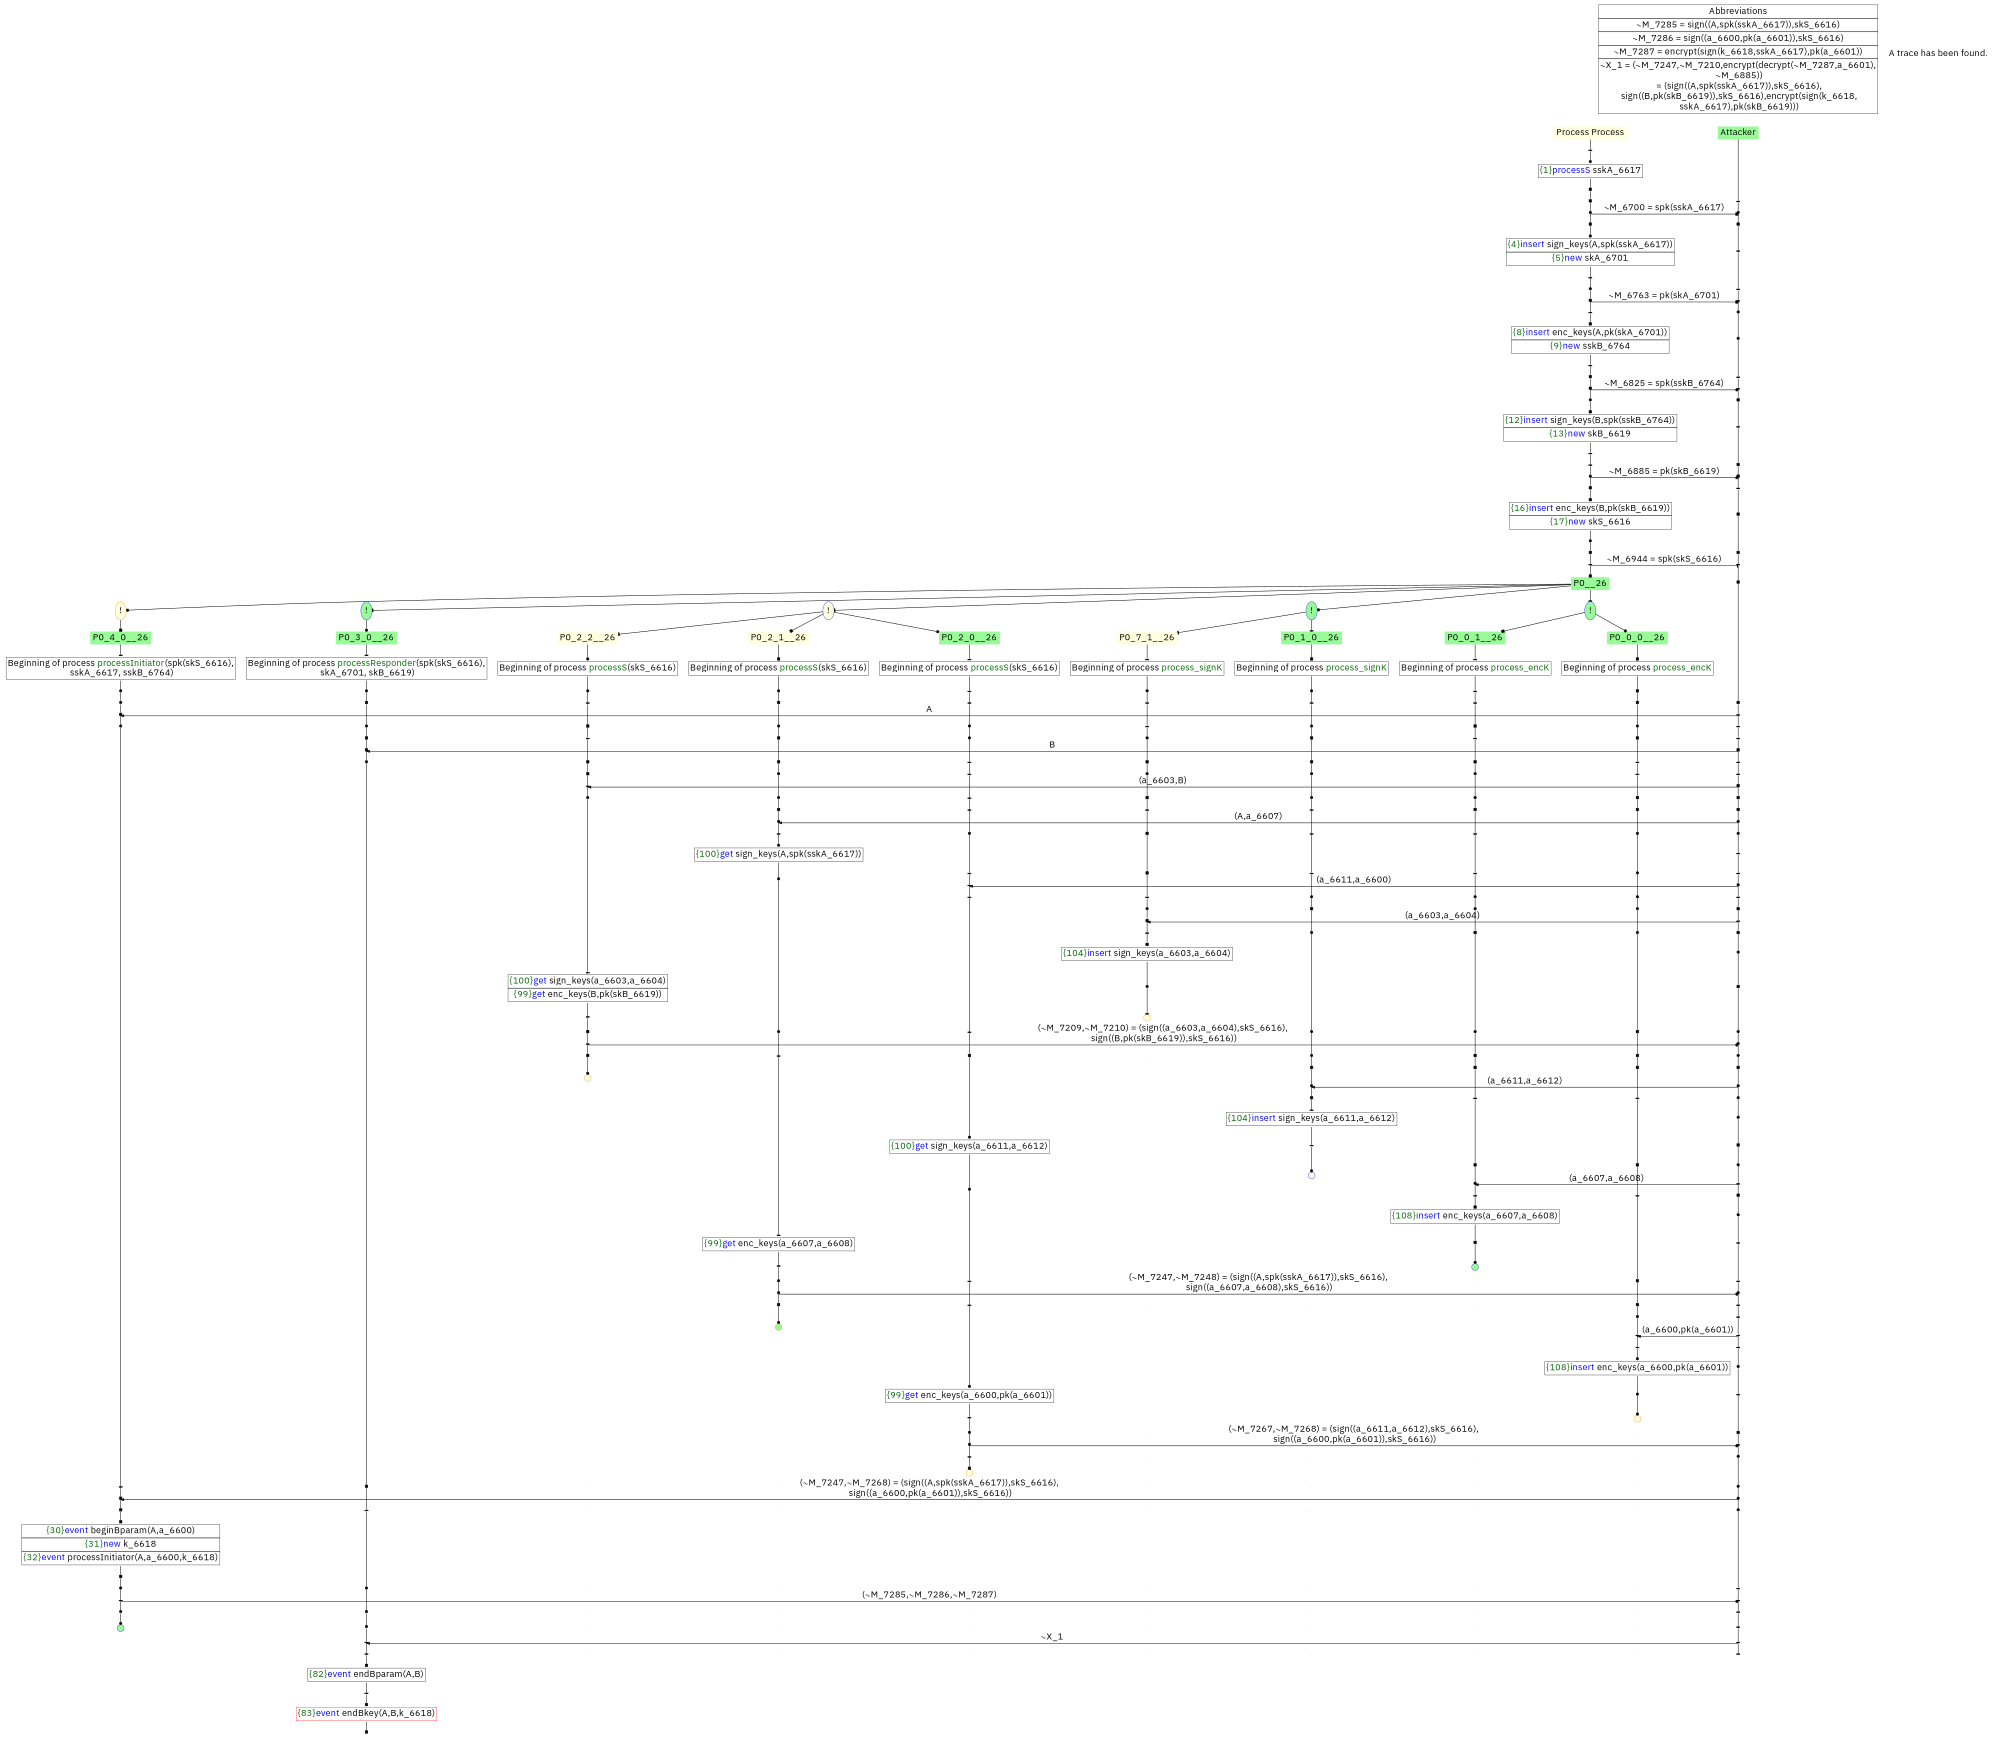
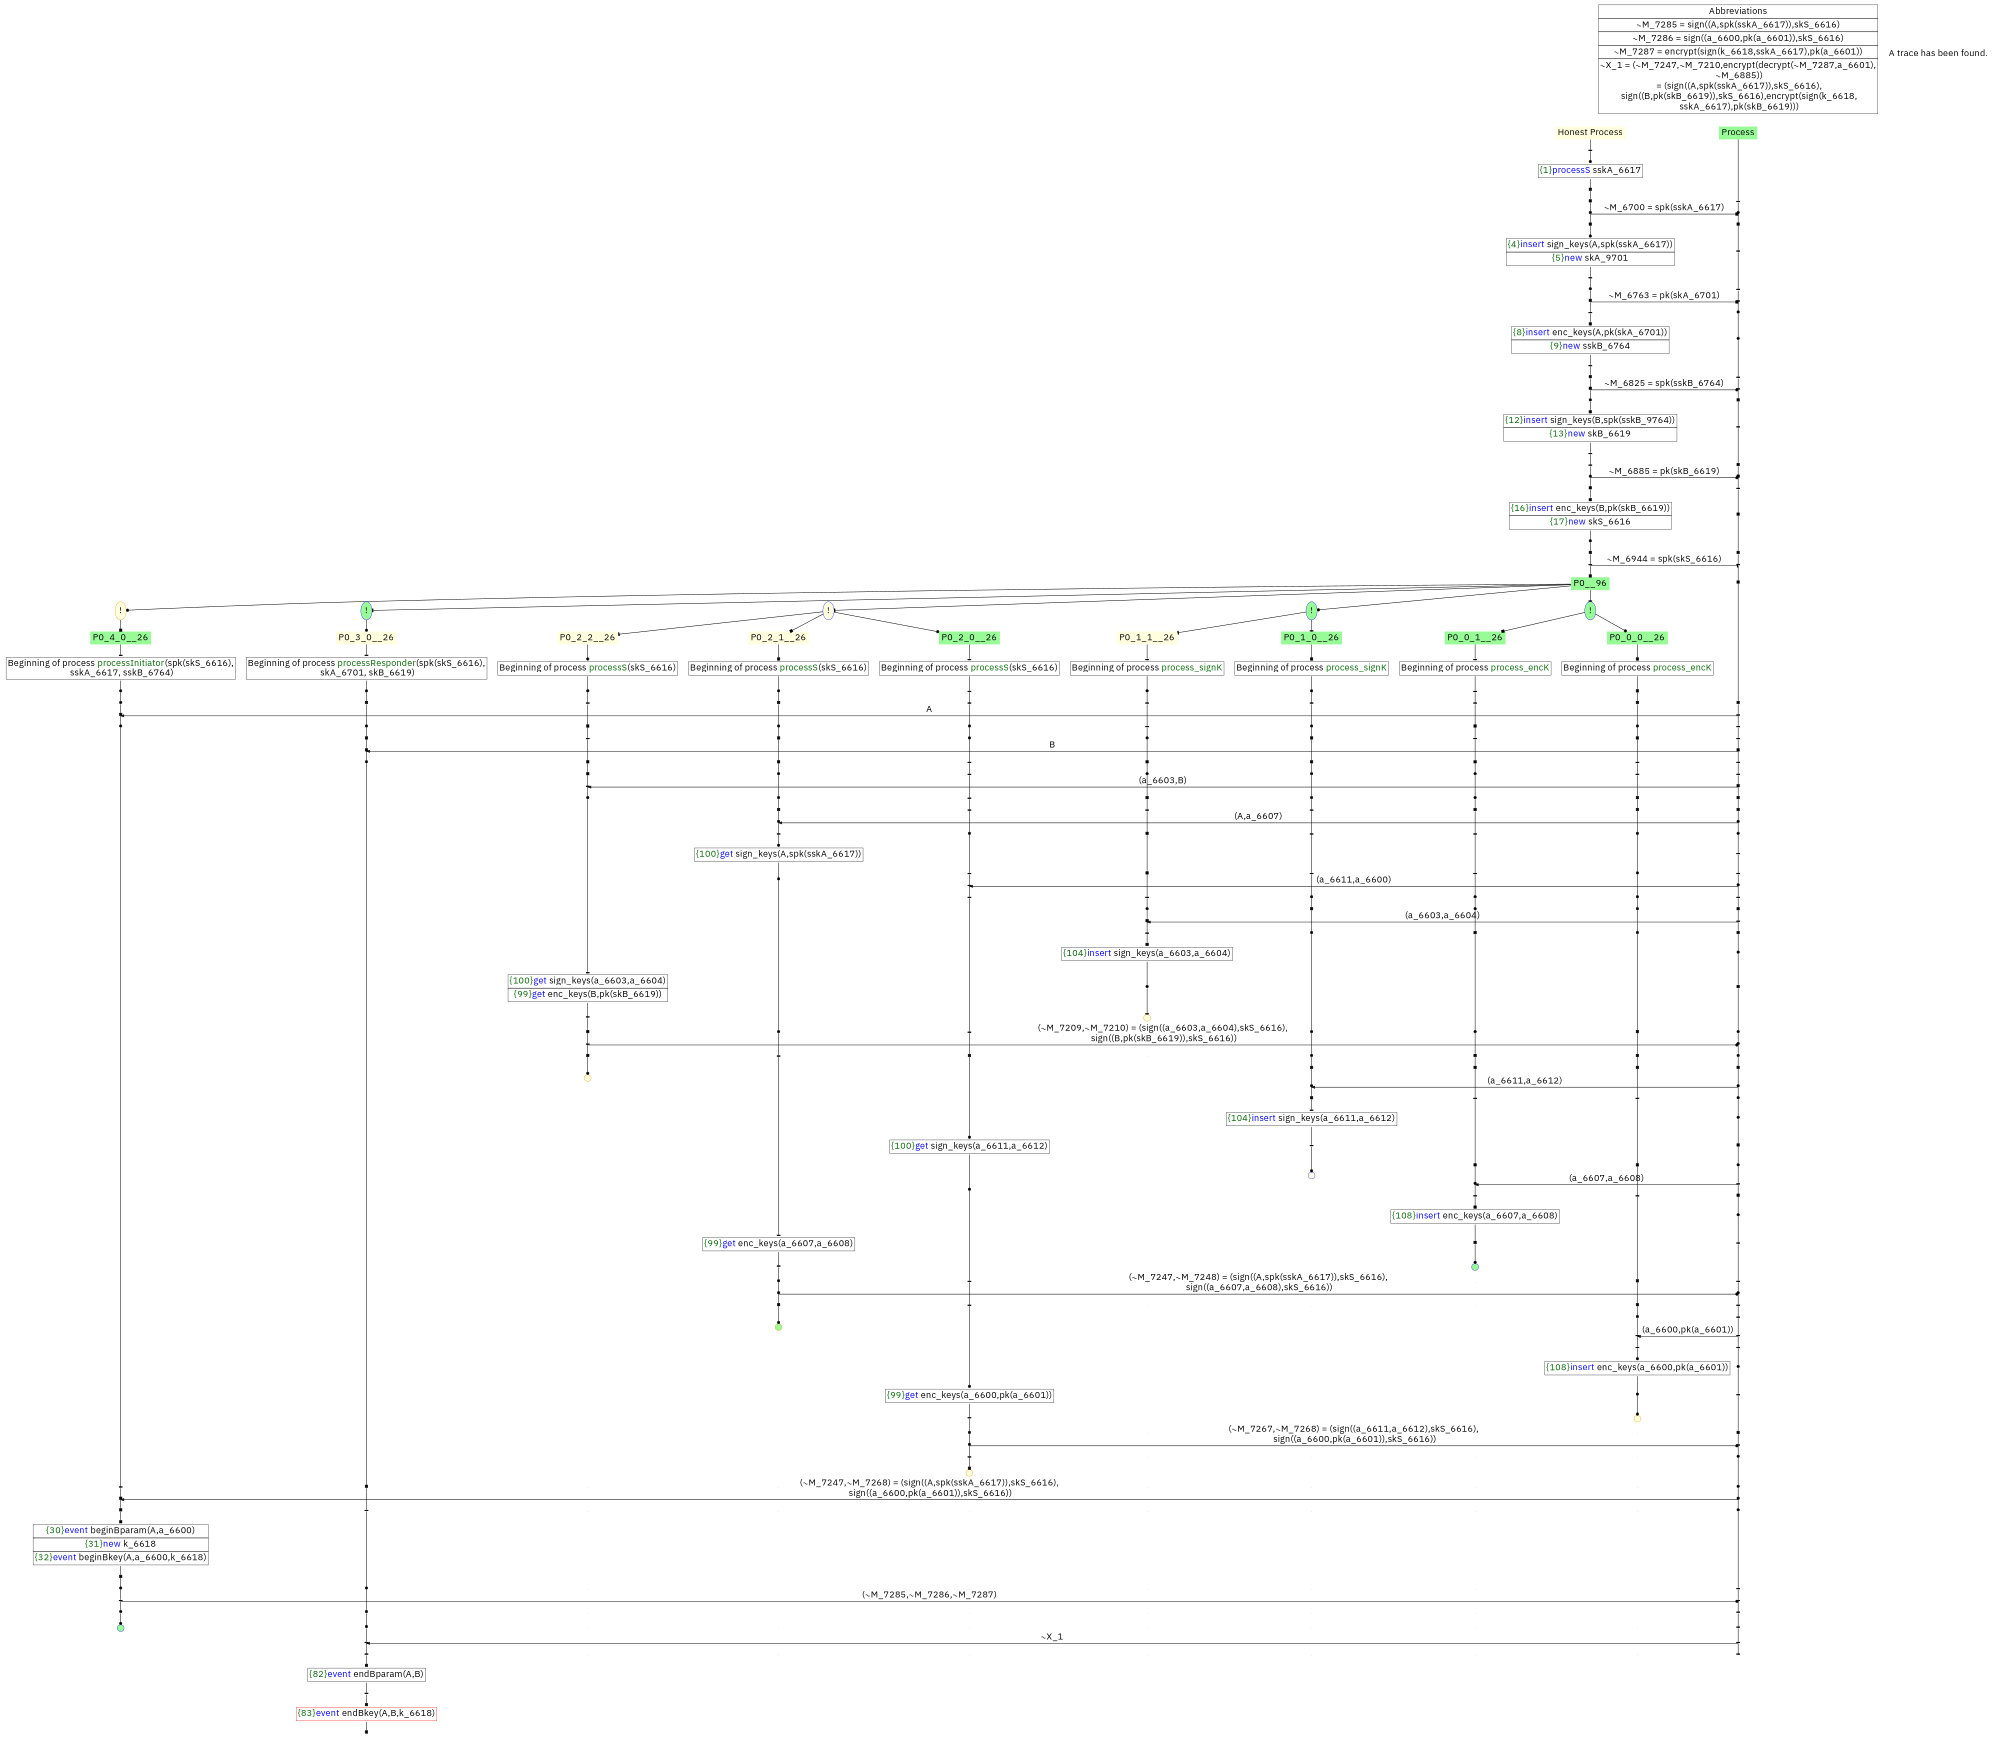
node "Process Process": label "Process Process" -> "Honest Process"
node "Attacker": label "Attacker" -> "Process"
node "{4}": text "skA_6701" -> "skA_9701"
node "{12}": text "sign_keys(B,spk(sskB_6764))" -> "sign_keys(B,spk(sskB_9764))"
node "P0__26": label "P0__26" -> "P0__96"
node "P0_3_0__26": fillcolor palegreen -> lightyellow
node "P0_7_1__26": label "P0_7_1__26" -> "P0_1_1__26"
node "{30}": text "processInitiator(A,a_6600,k_6618)" -> "beginBkey(A,a_6600,k_6618)"
